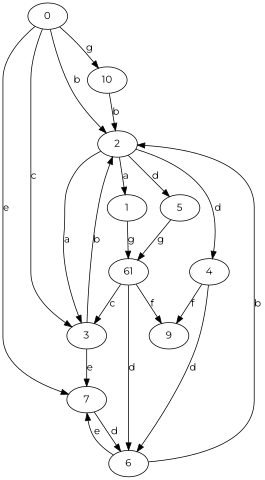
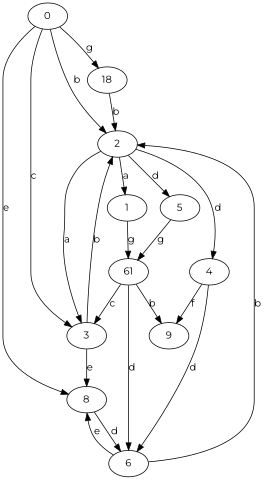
node "10": label "10" -> "18"
edge "61" -> "9": label "f" -> "b"
node "7": label "7" -> "8"
